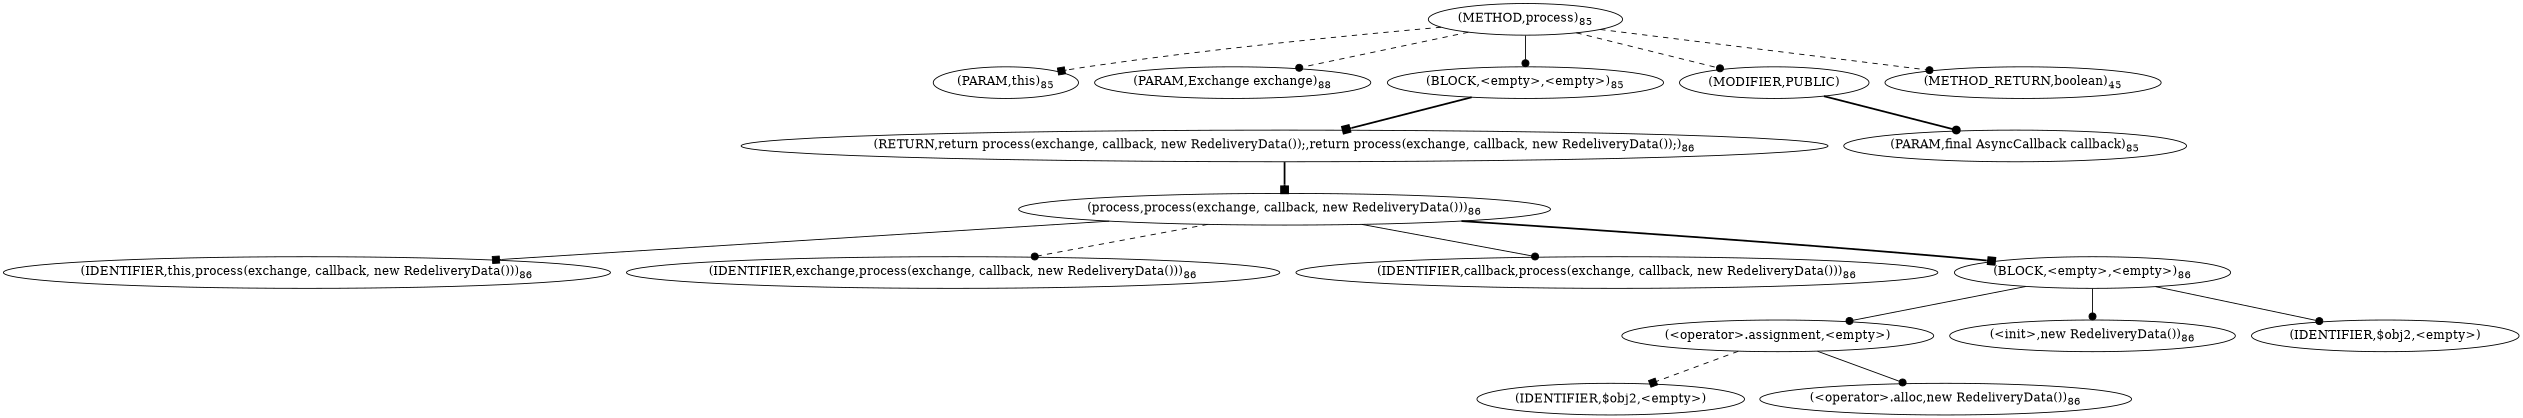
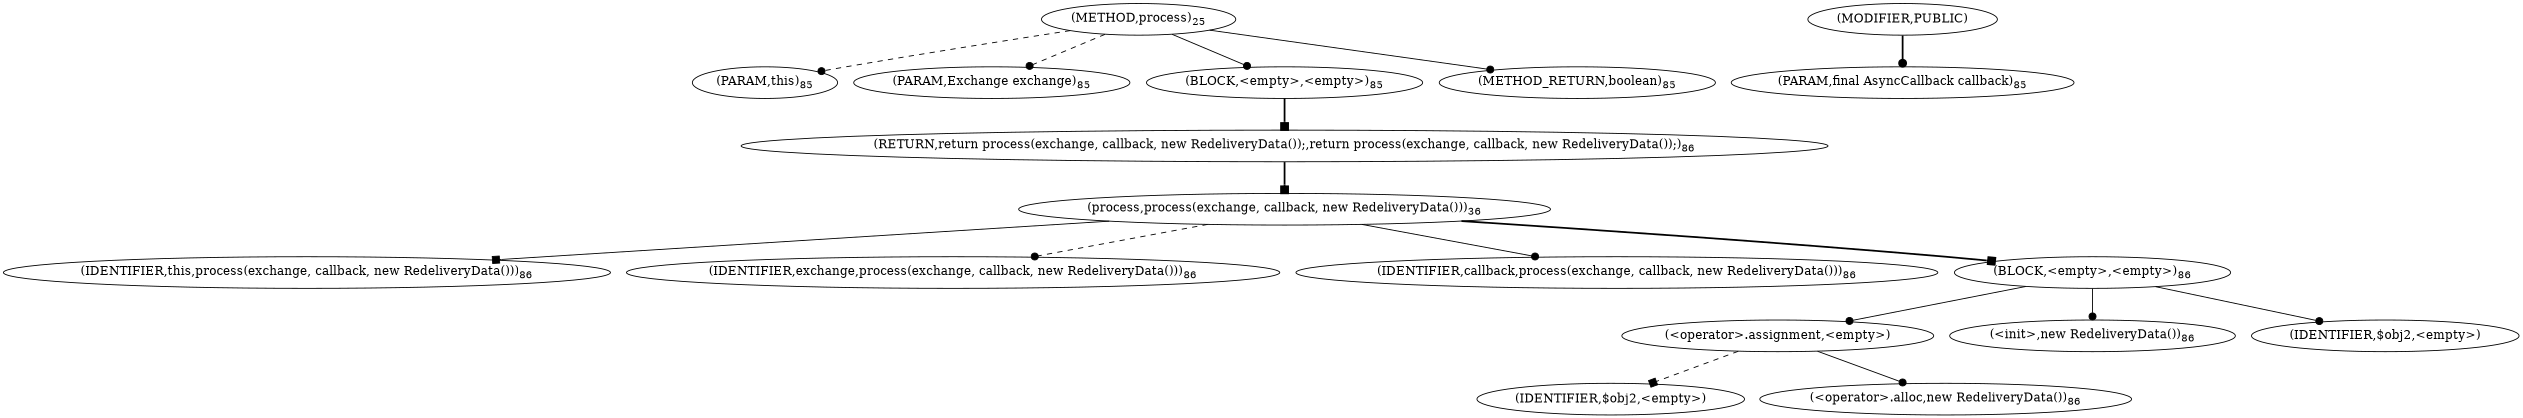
node "(METHOD,process)": text "85" -> "25"
edge "(METHOD,process)" -> "(PARAM,this)": arrowhead box -> dot
edge "(METHOD,process)" -> "(MODIFIER,PUBLIC)": removed
edge "(METHOD,process)" -> "(METHOD_RETURN,boolean)": style dashed -> solid
node "(PARAM,Exchange exchange)": text "88" -> "85"
node "(METHOD_RETURN,boolean)": text "45" -> "85"
node "(process,process(exchange, callback, new RedeliveryData()))": text "86" -> "36"
